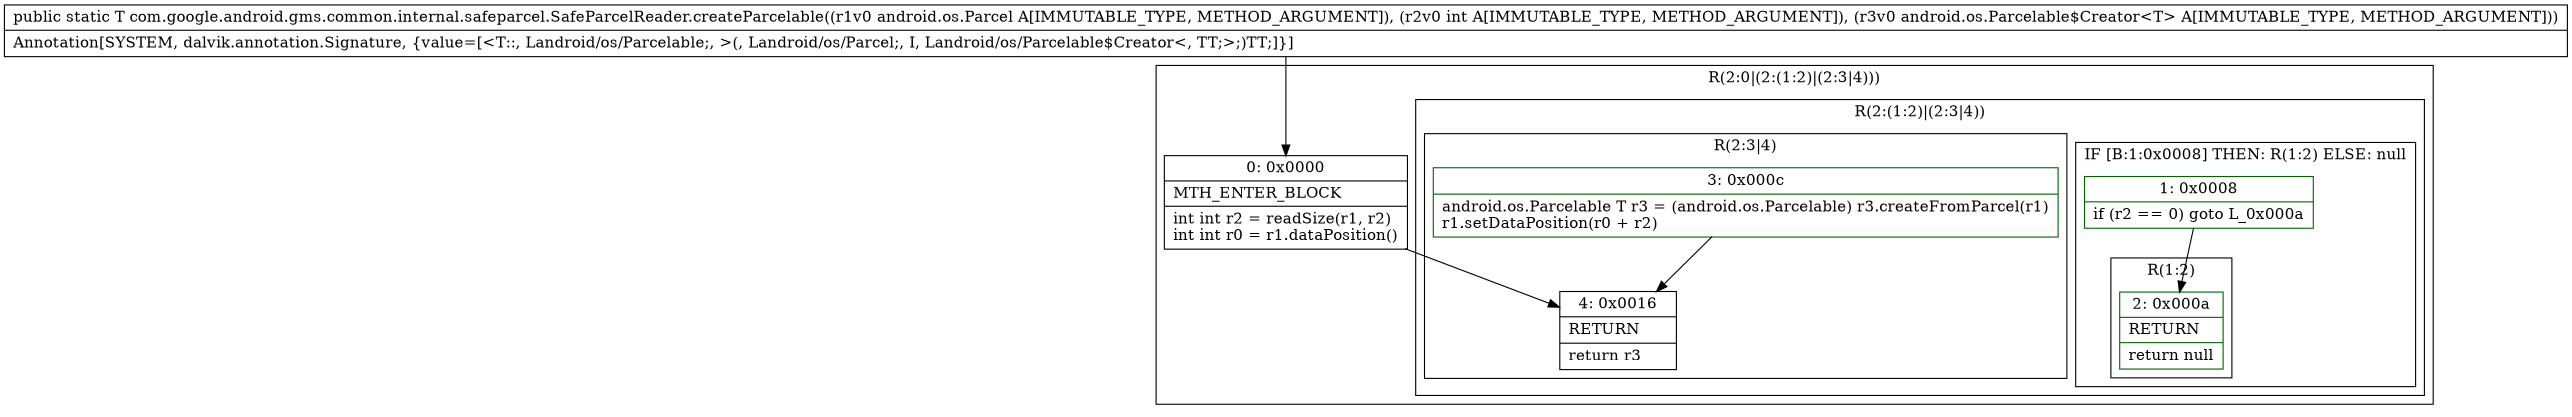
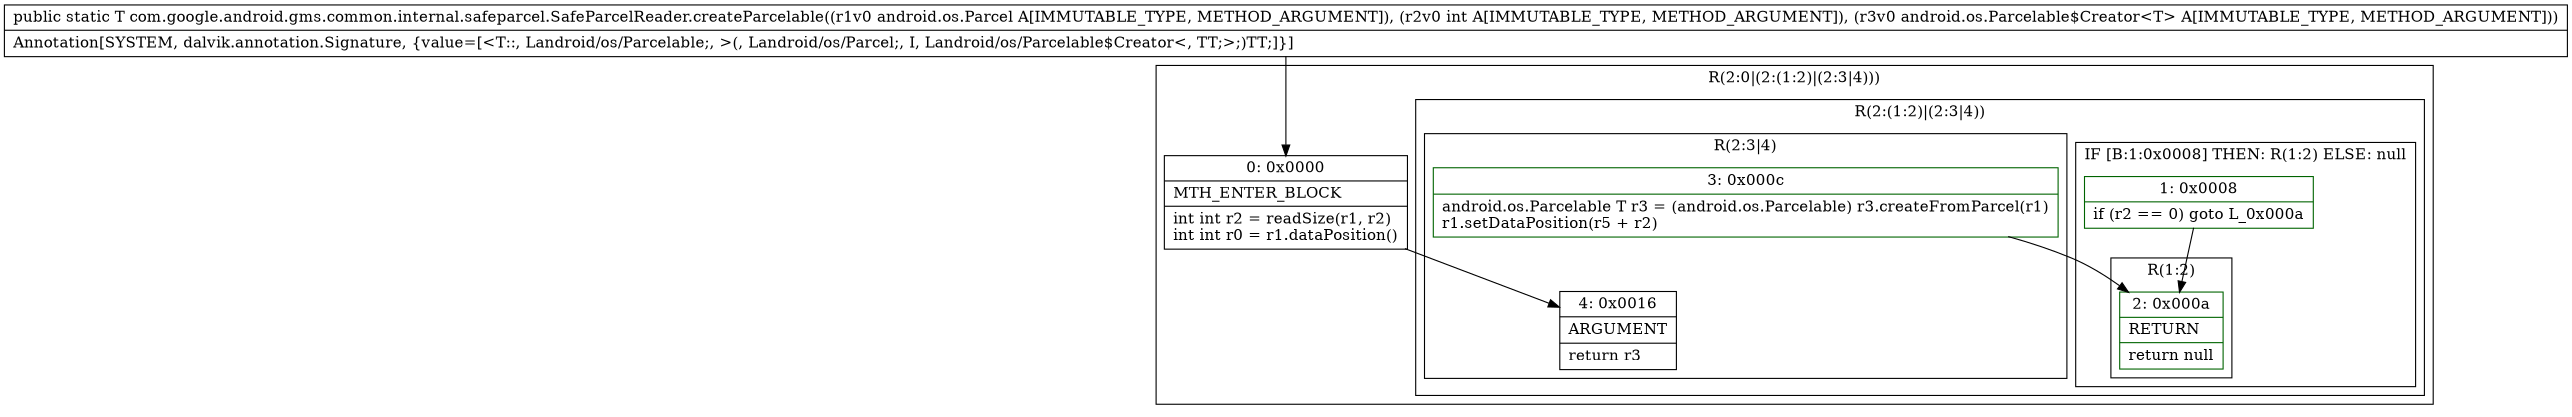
node "3: 0x000c": text "r1.setDataPosition(r0 + r2)" -> "r1.setDataPosition(r5 + r2)"
edge "3: 0x000c" -> "4: 0x0016": now "3: 0x000c" -> "2: 0x000a"
node "4: 0x0016": text "RETURN" -> "ARGUMENT"
